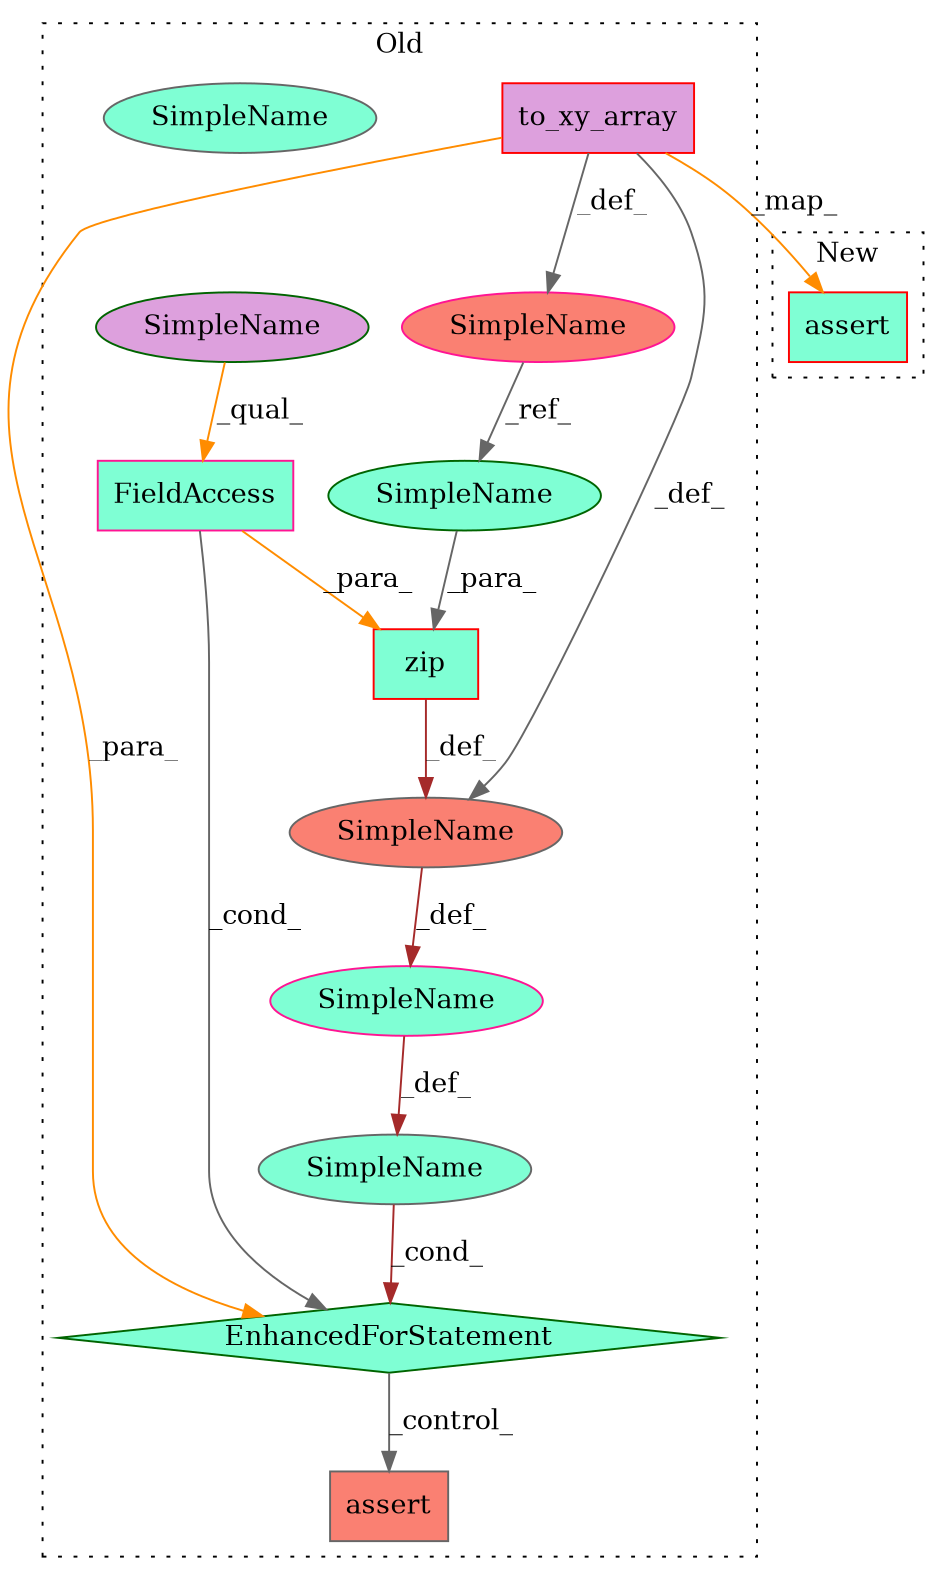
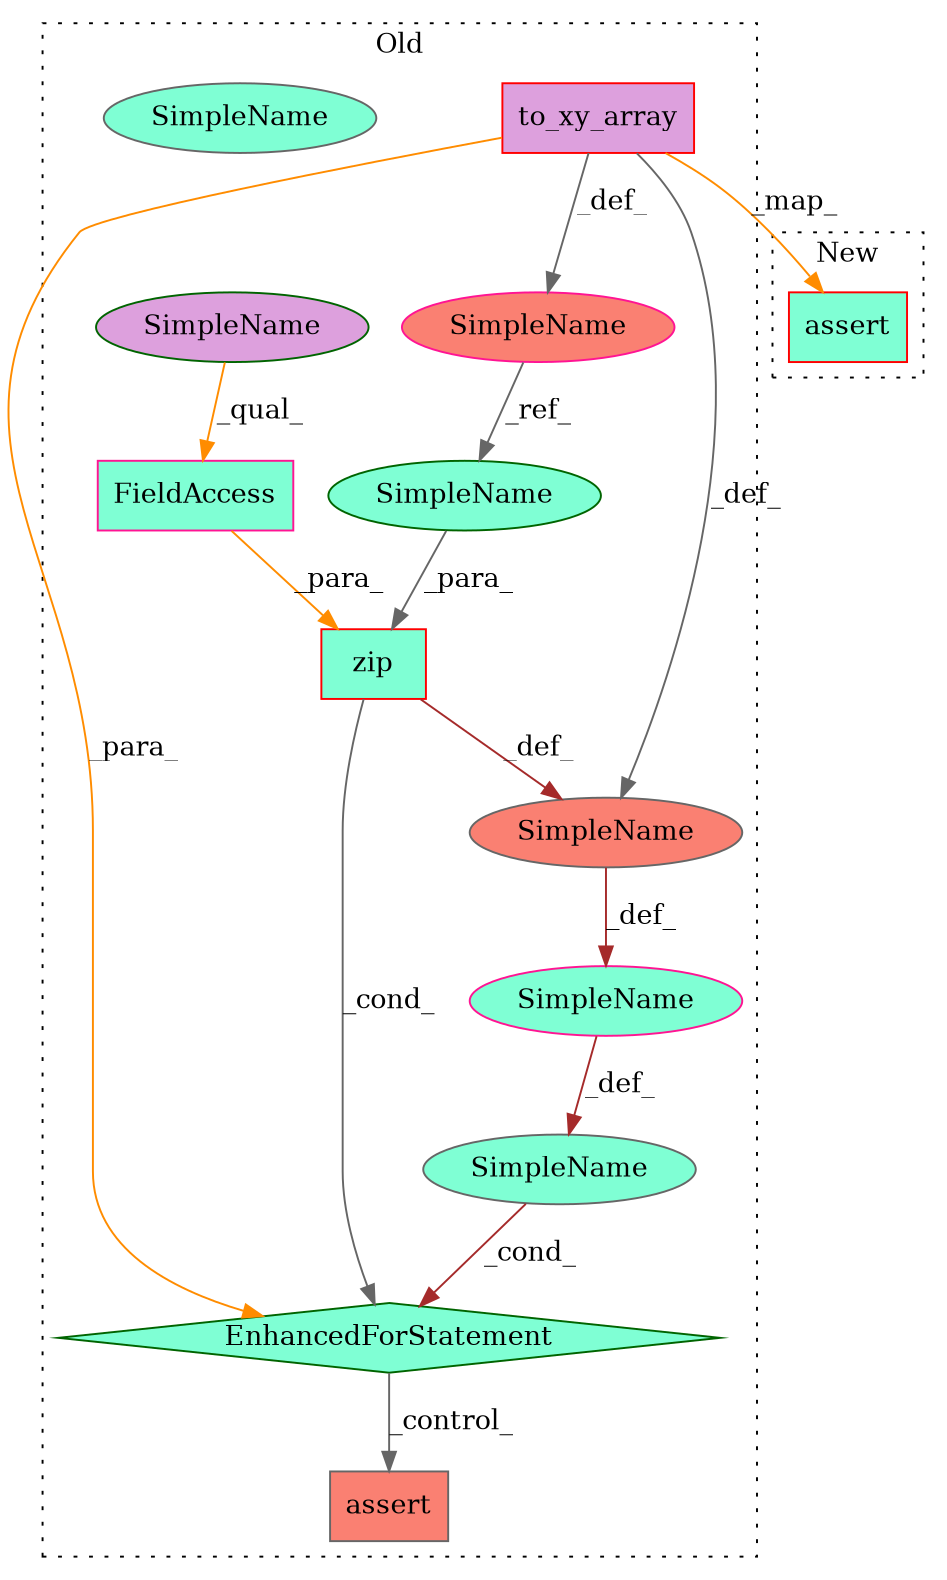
edge "FieldAccess" -> "EnhancedForStatement": now "zip" -> "EnhancedForStatement"
